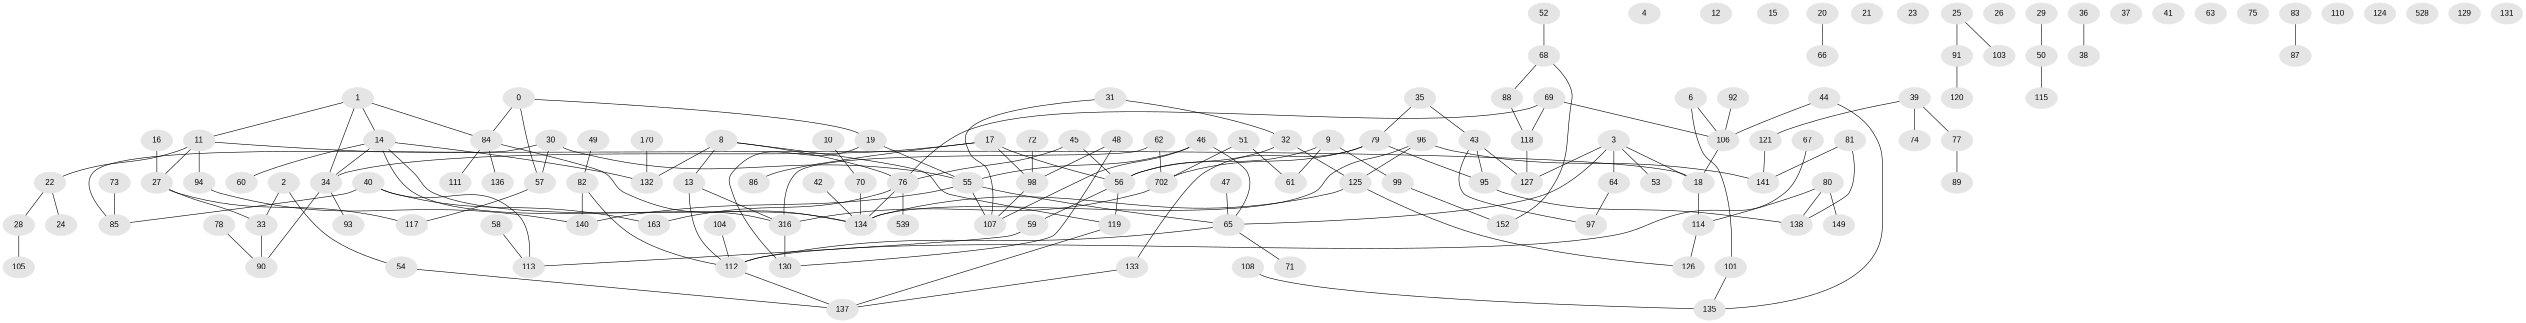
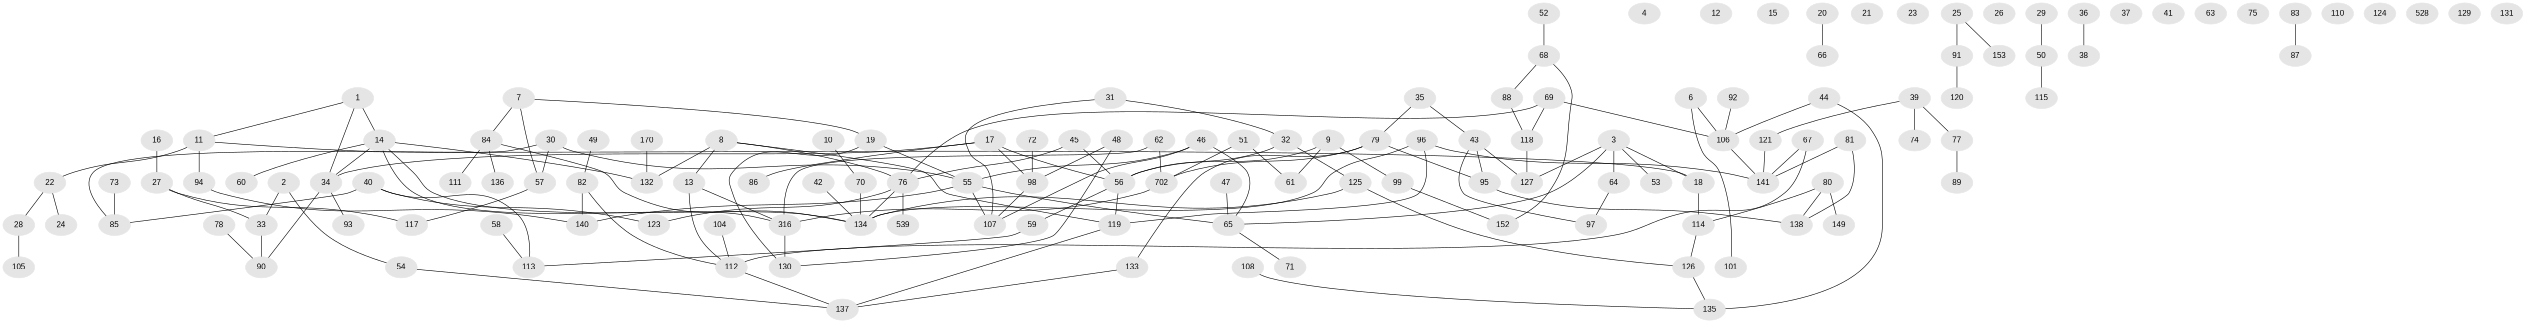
node "103": label "103" -> "153"
node "0": label "0" -> "7"
edge "1" -- "84": removed
edge "106" -- "18": now "106" -- "141"
edge "11" -- "27": removed
edge "96" -- "125": now "96" -- "119"
edge "67" -- "141": added
node "163": label "163" -> "123"
edge "65" -- "112": removed
edge "101" -- "135": now "126" -- "135"
